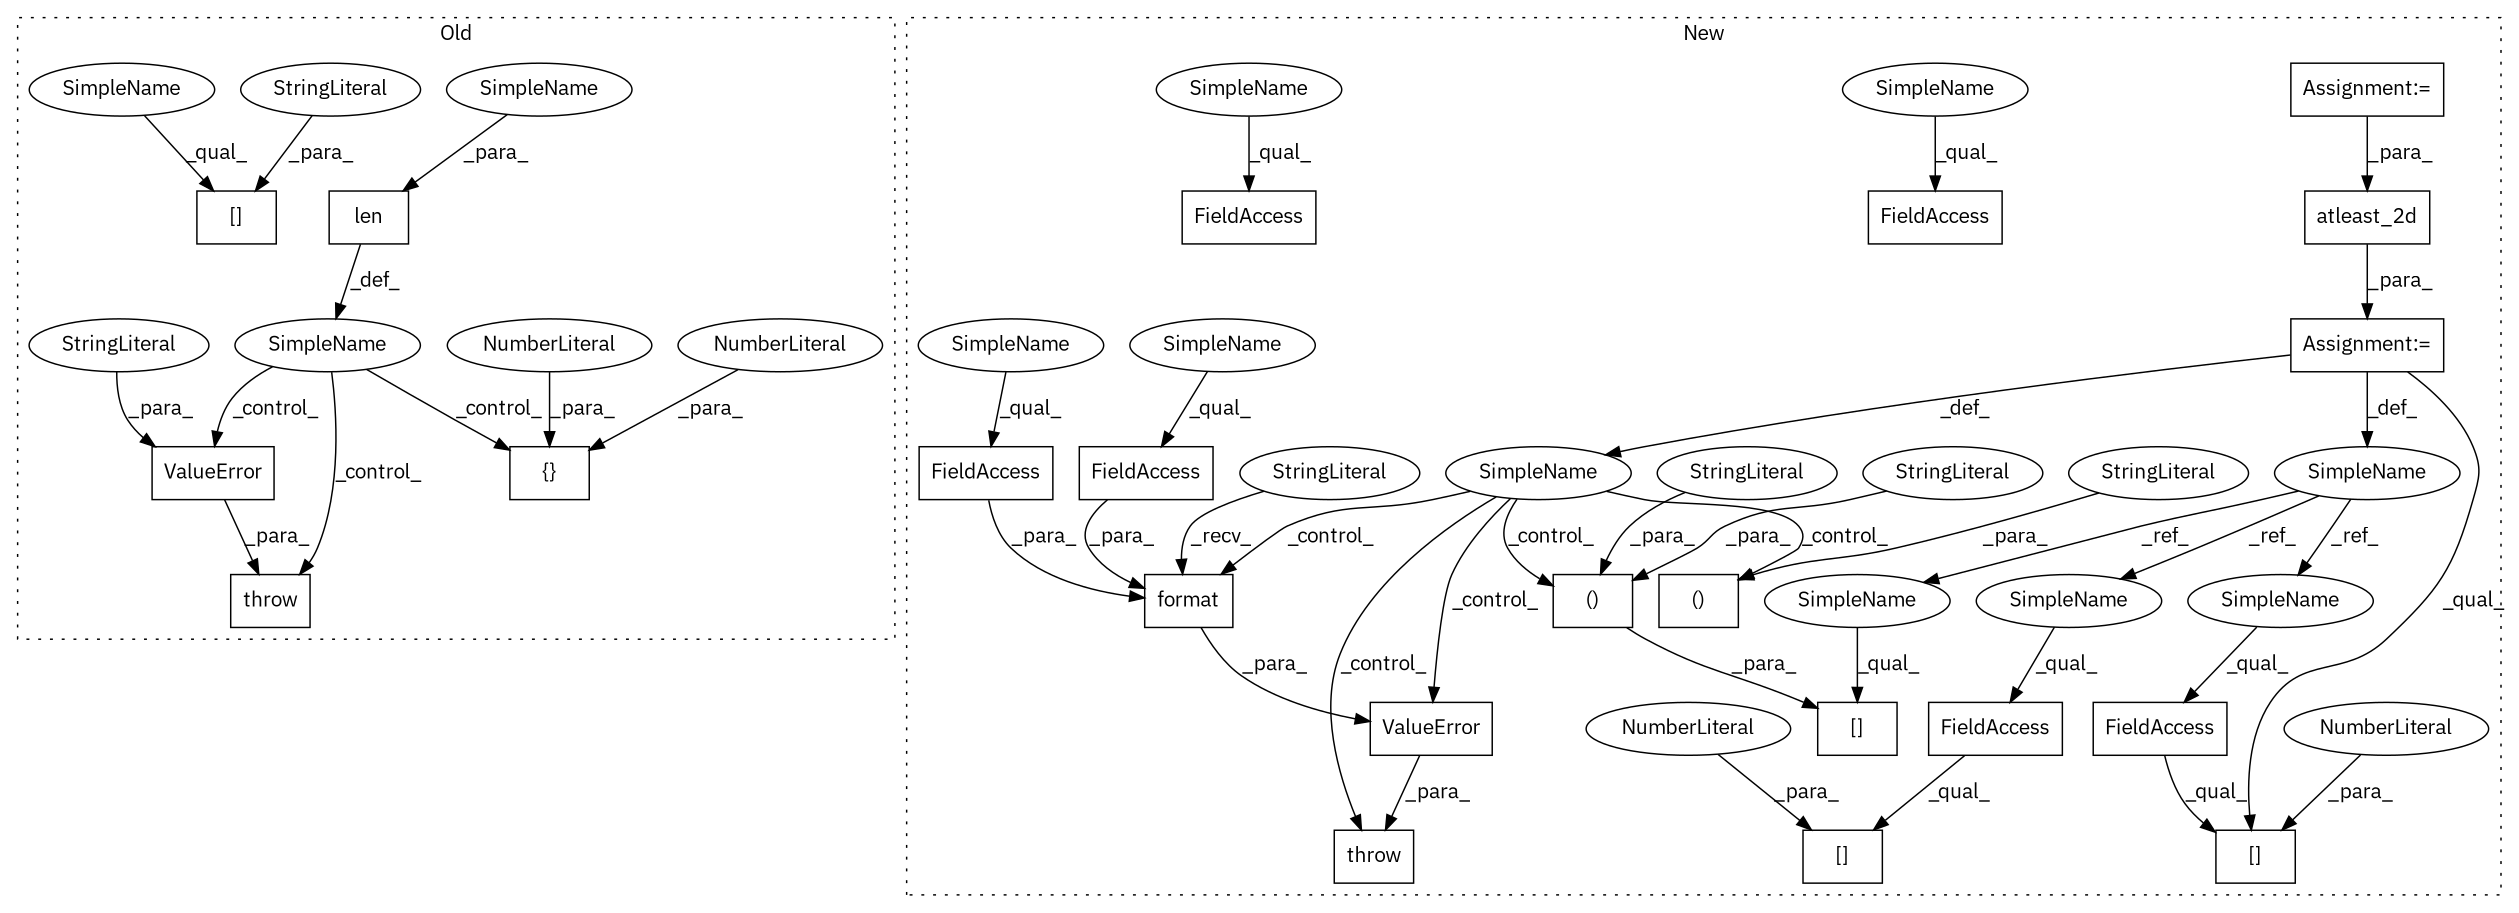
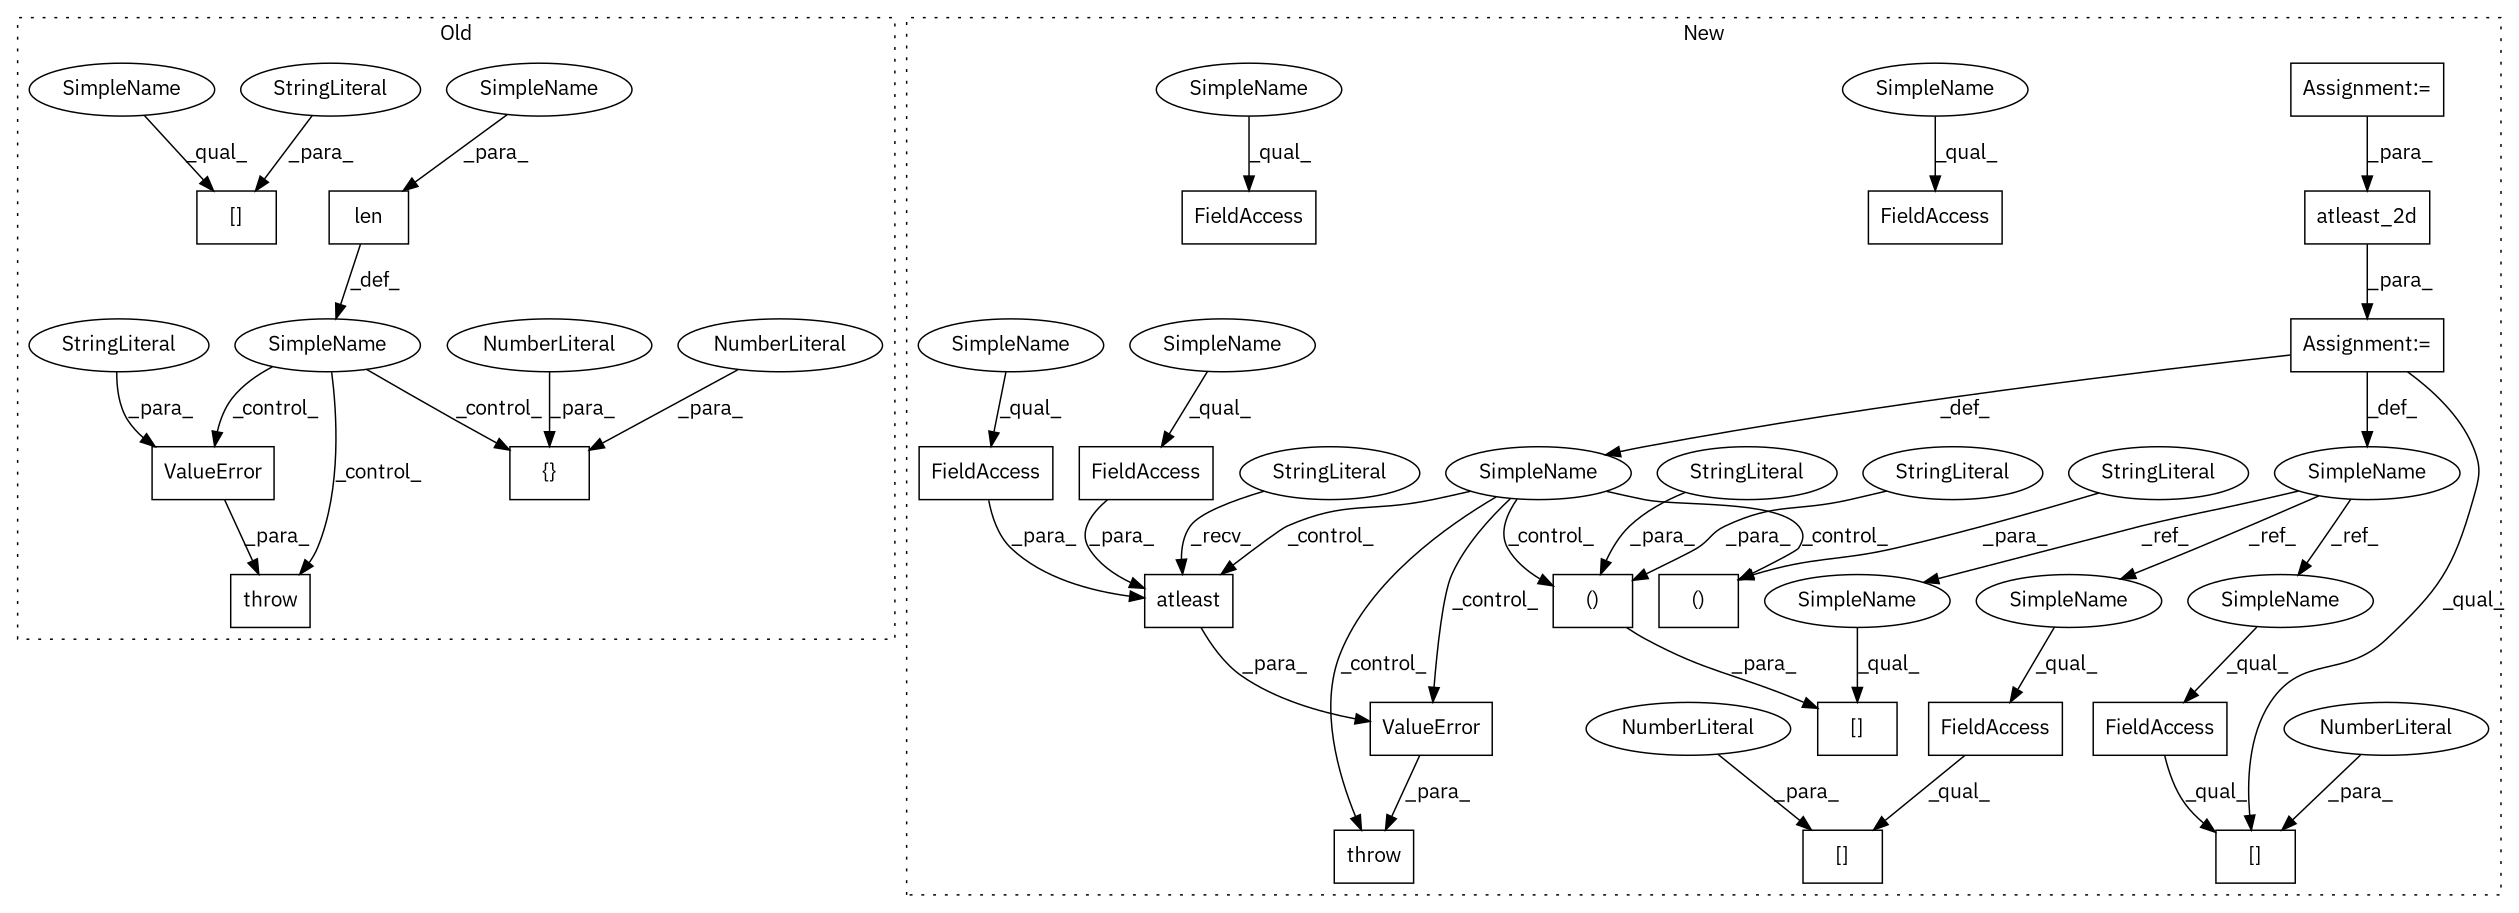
node "format": label "format" -> "atleast"
